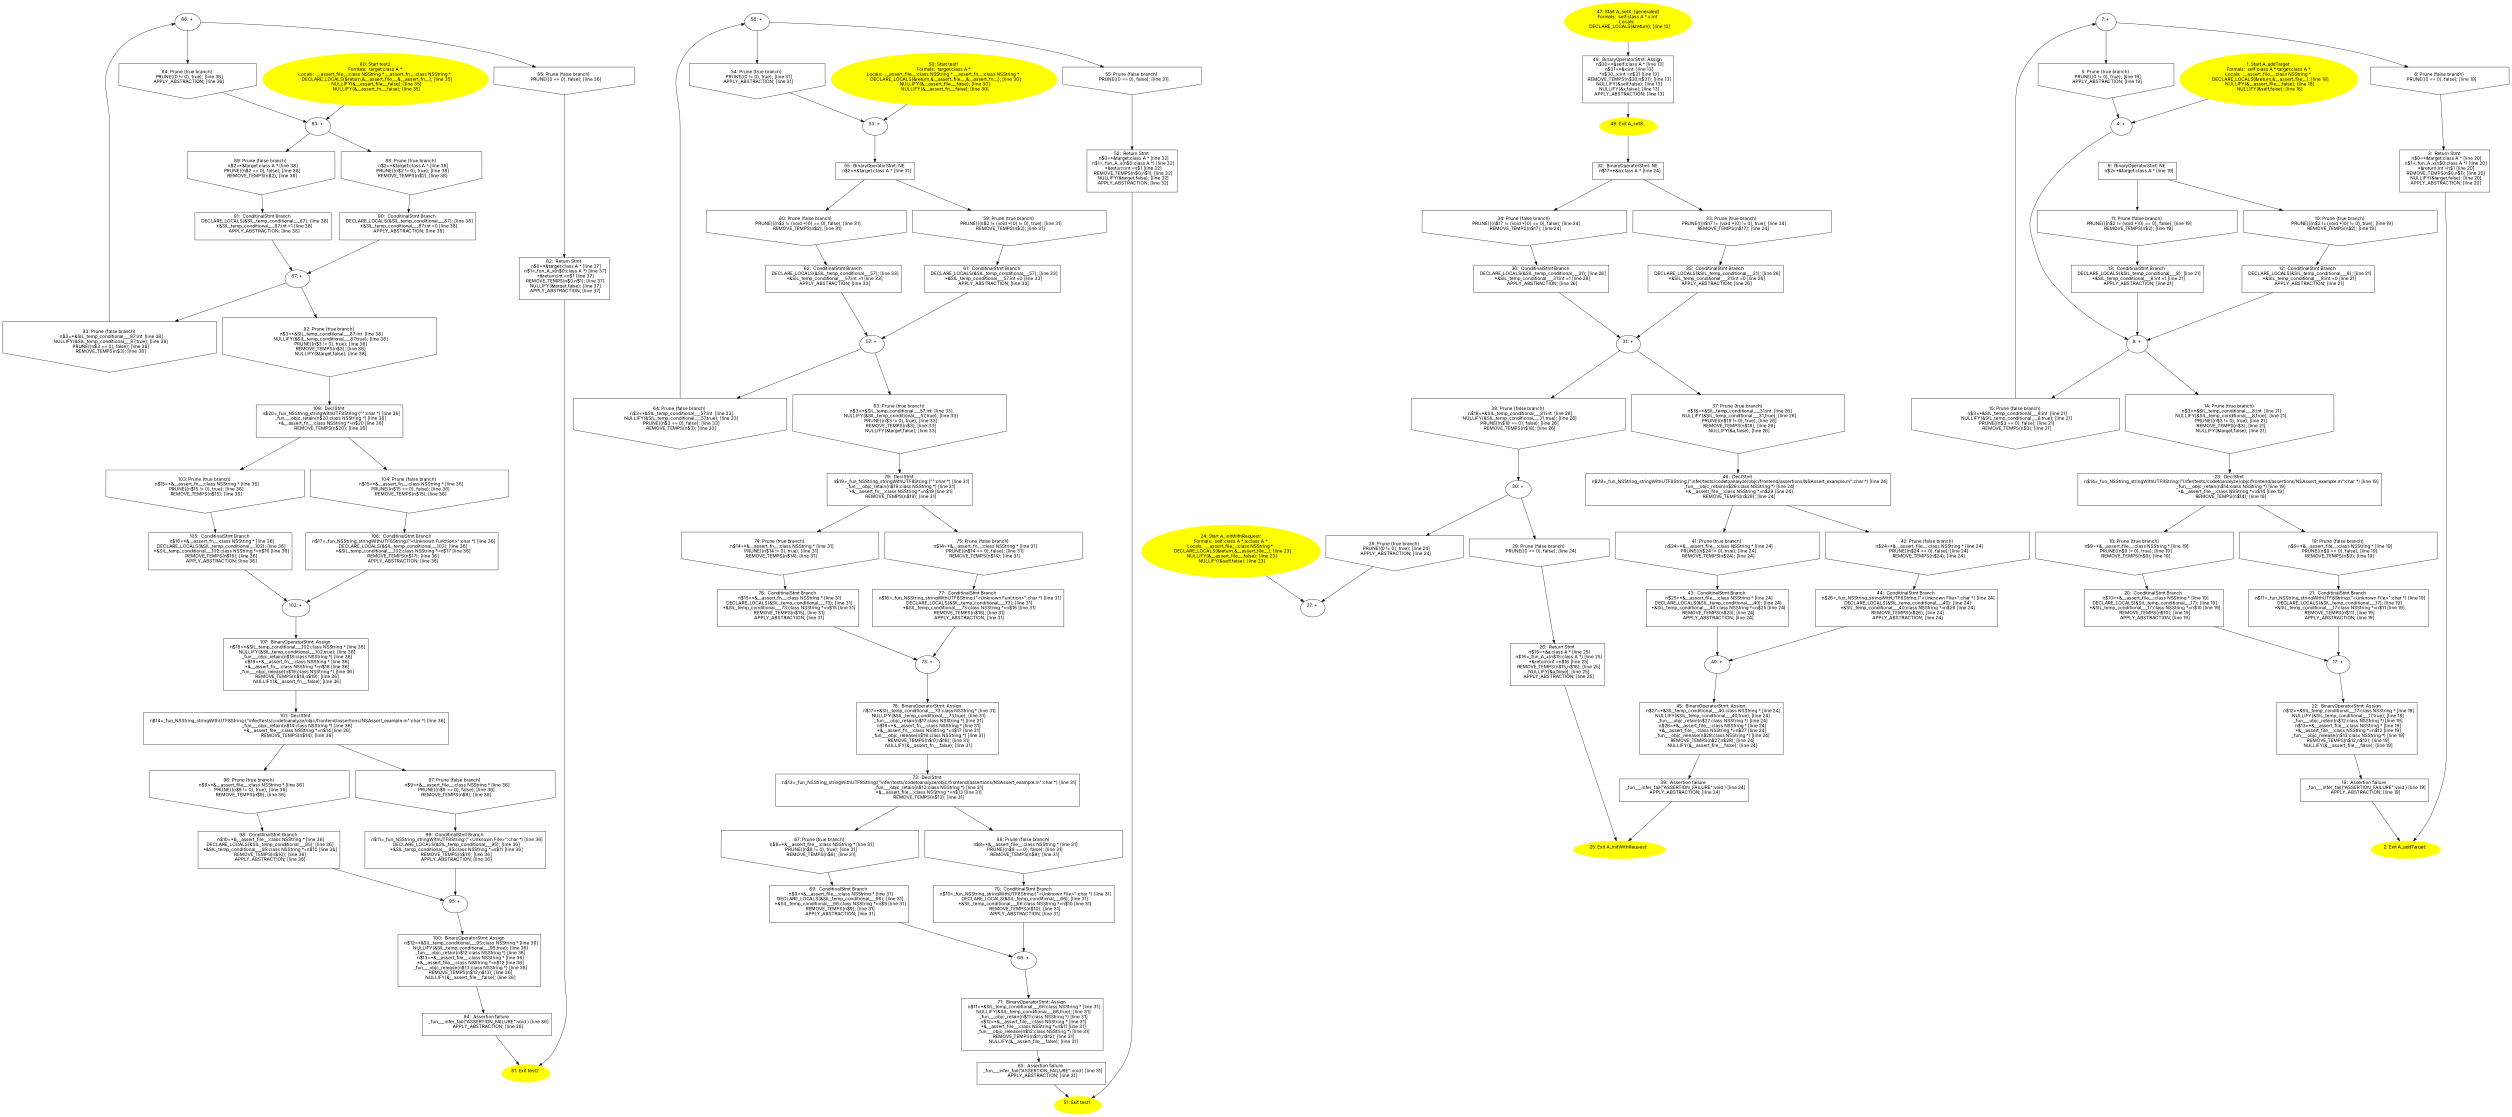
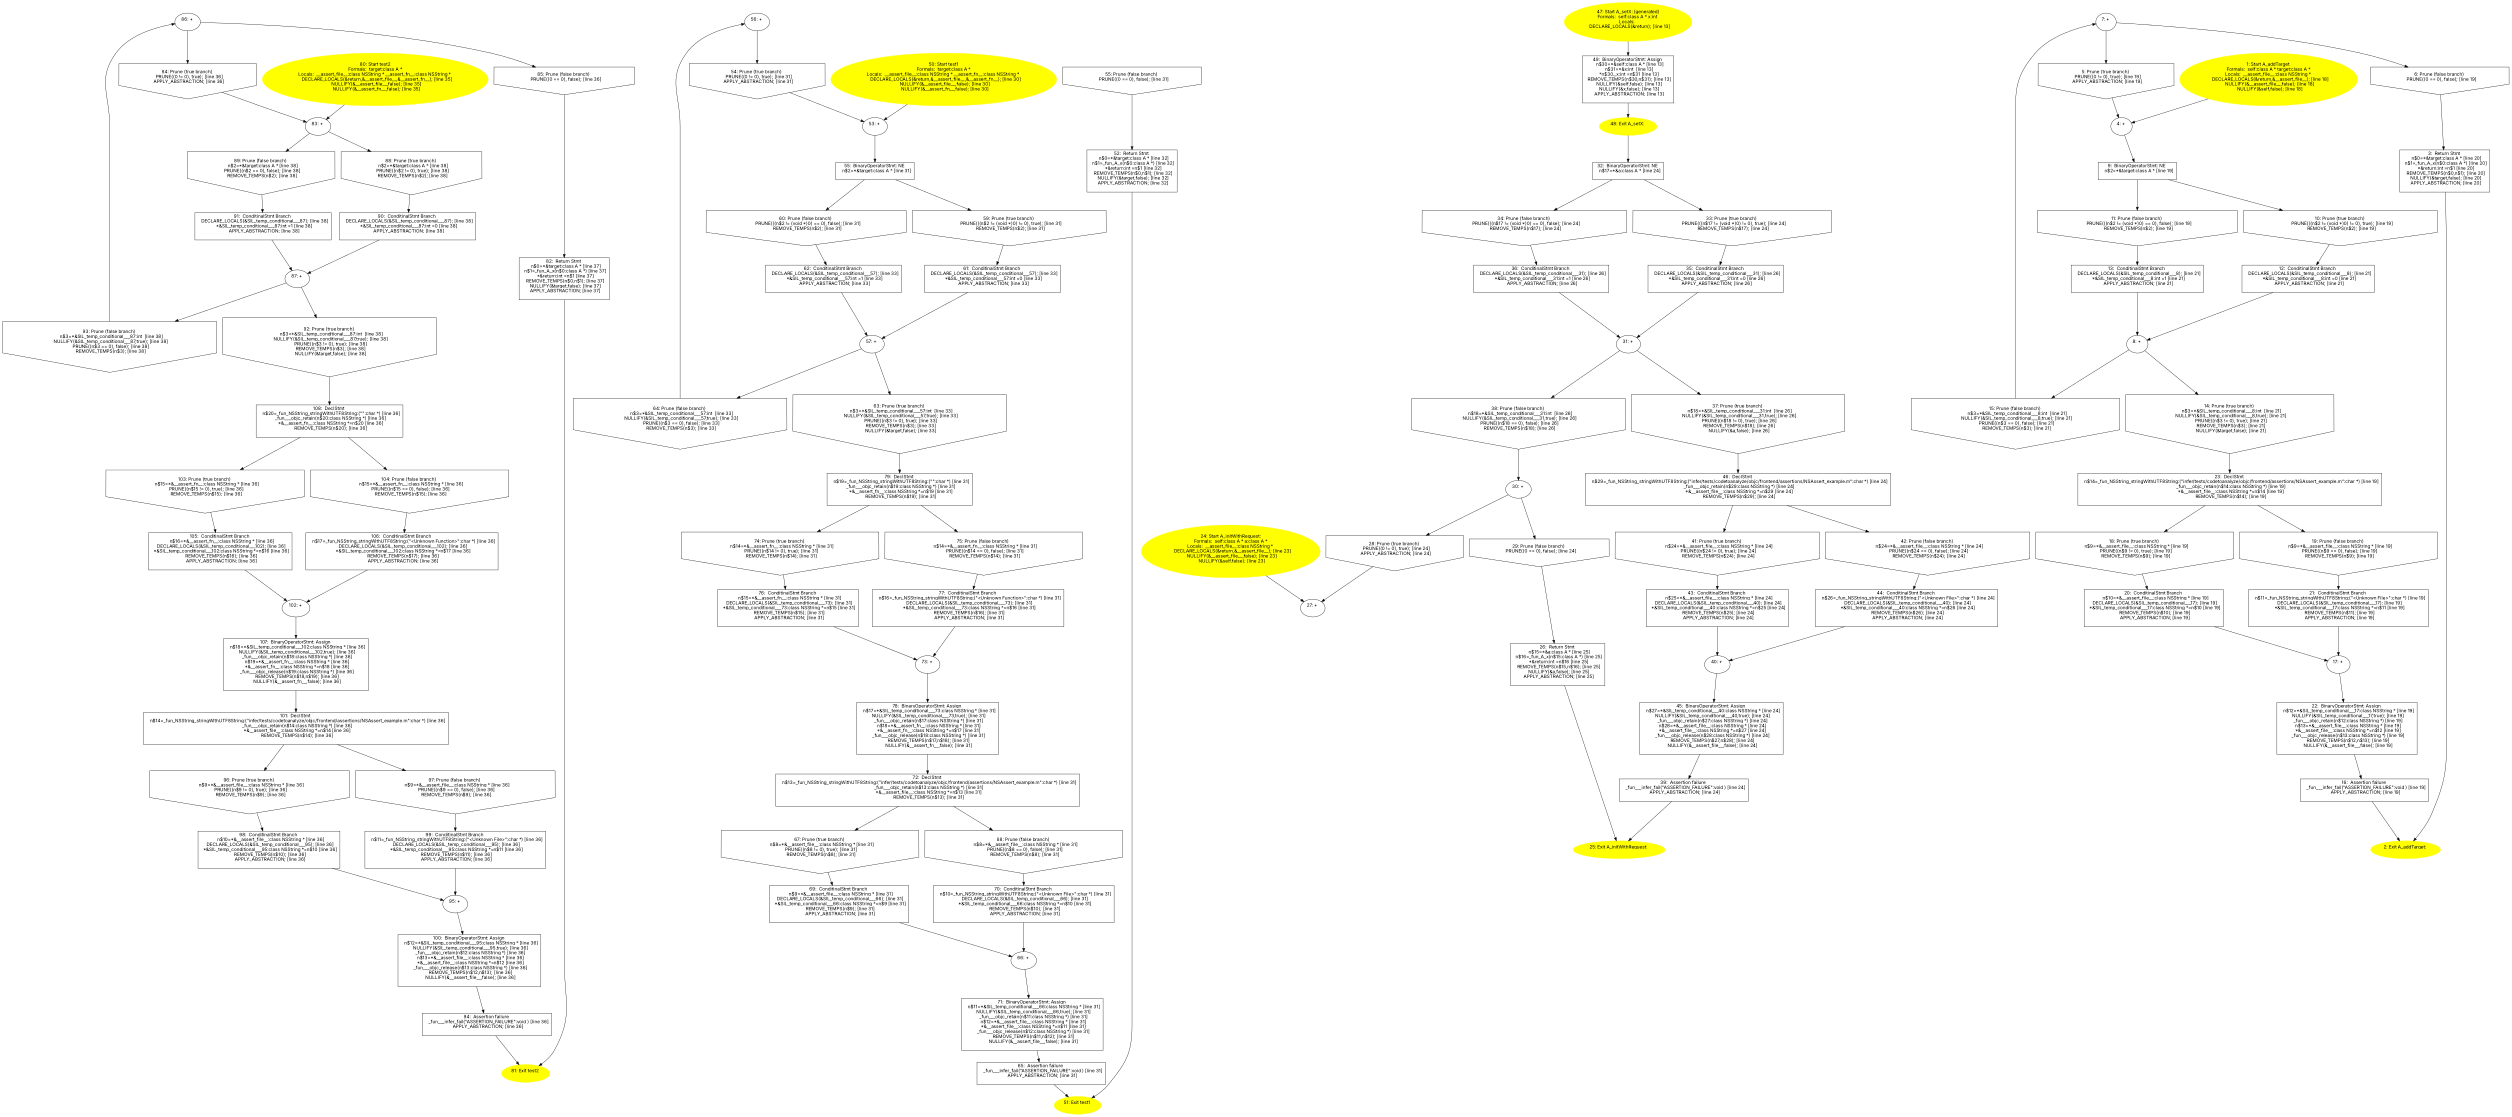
edge "56: +" -> "55: Prune (false branch) PRUNE((0 == 0), false); [line 31]": removed
edge "4: +" -> "8: +": now "4: +" -> "9:  BinaryOperatorStmt: NE n$2=*&target:class A * [line 19]"
